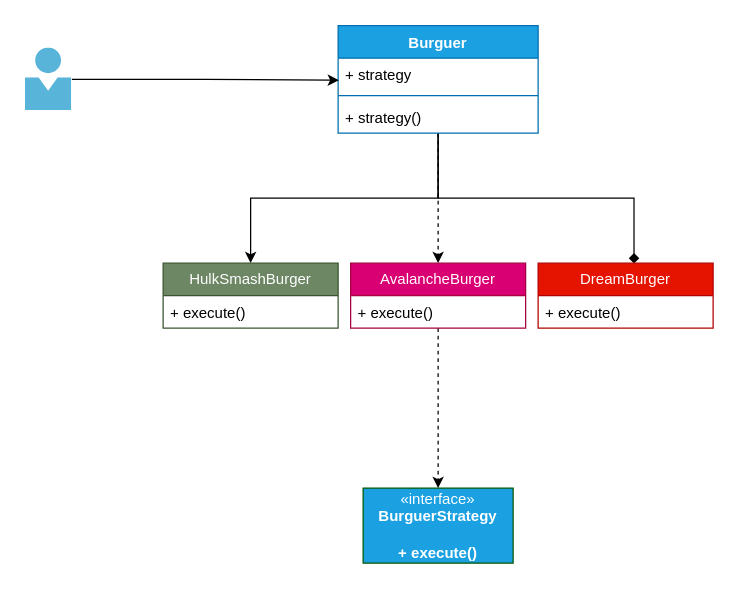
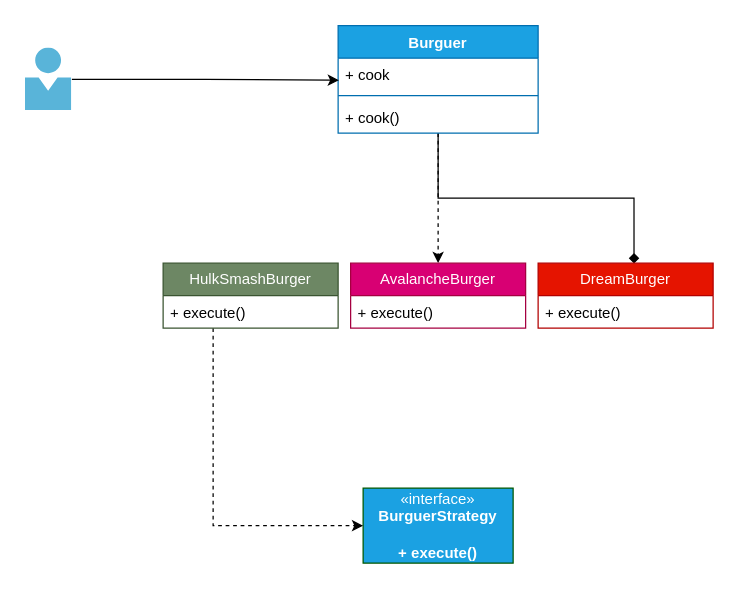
node "+ strategy": label "+ strategy" -> "+ cook"
node "+ strategy()": label "+ strategy()" -> "+ cook()"
edge "Burguer" -> "HulkSmashBurger": removed
edge "AvalancheBurger" -> "«interface» BurguerStrategy + execute()": removed
edge "HulkSmashBurger" -> "«interface» BurguerStrategy + execute()": added
